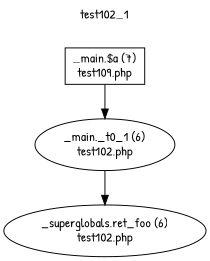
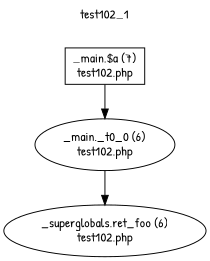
node "_main.$a (7) test109.php": label "_main.$a (7) test109.php" -> "_main.$a (7) test102.php"
node "_main._t0_1 (6) test102.php": label "_main._t0_1 (6) test102.php" -> "_main._t0_0 (6) test102.php"
